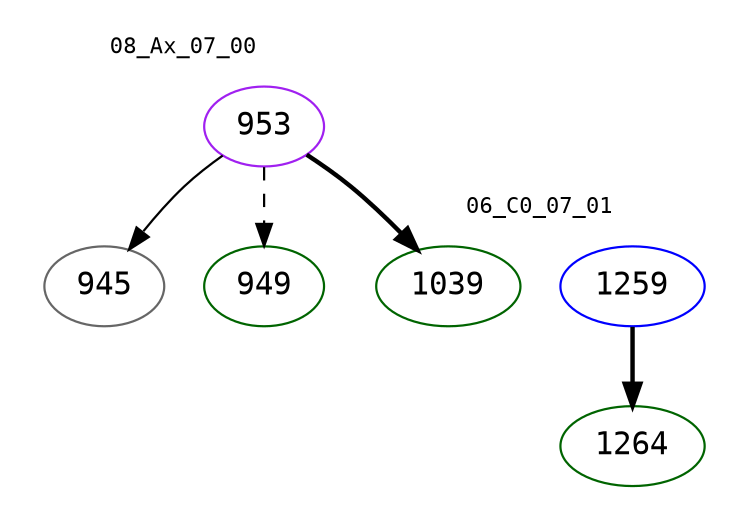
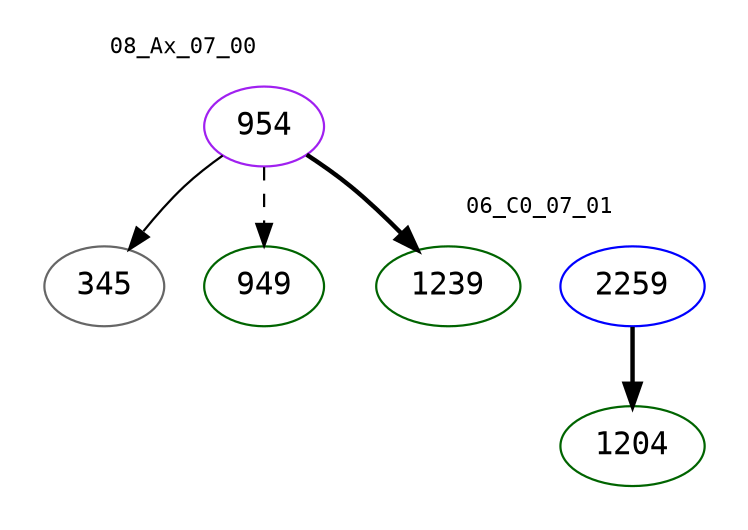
node "953": label "953" -> "954"
node "945": label "945" -> "345"
node "1039": label "1039" -> "1239"
node "1259": label "1259" -> "2259"
node "1264": label "1264" -> "1204"
